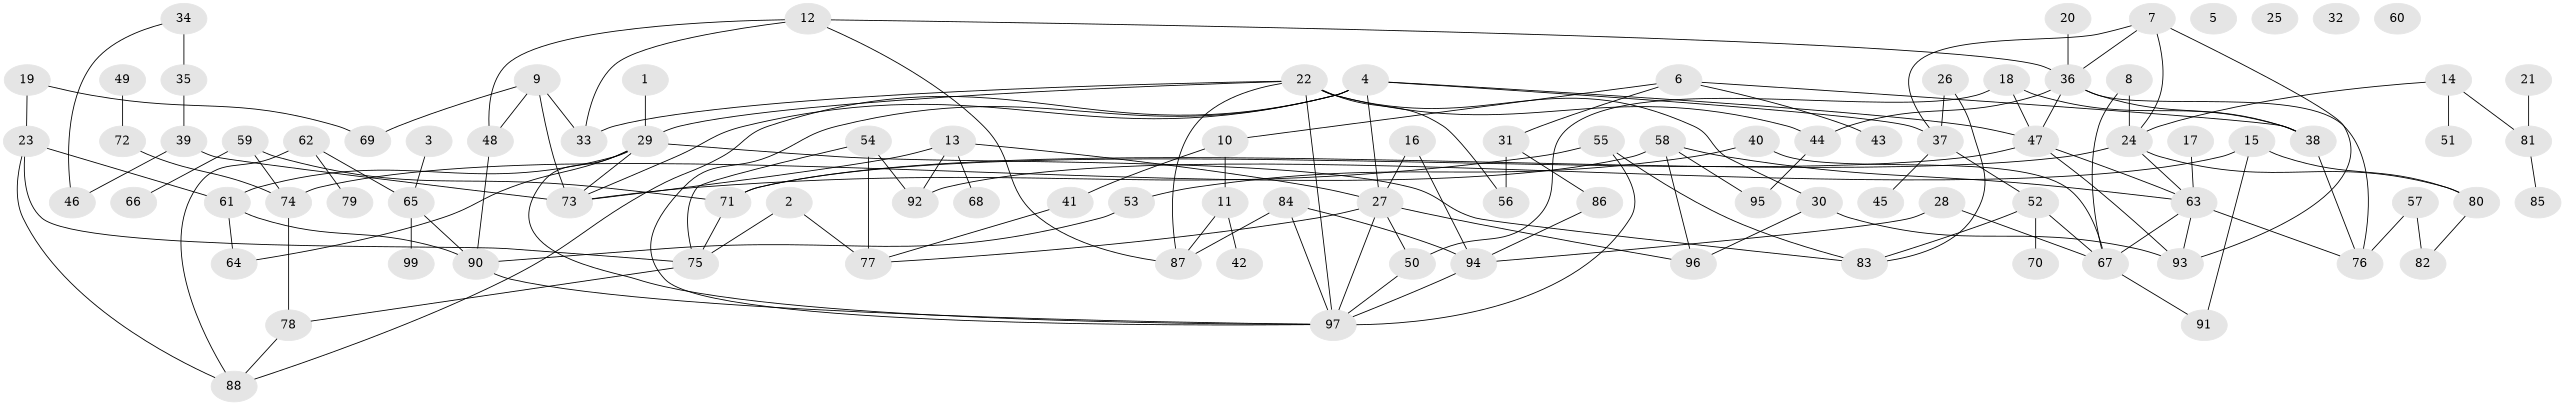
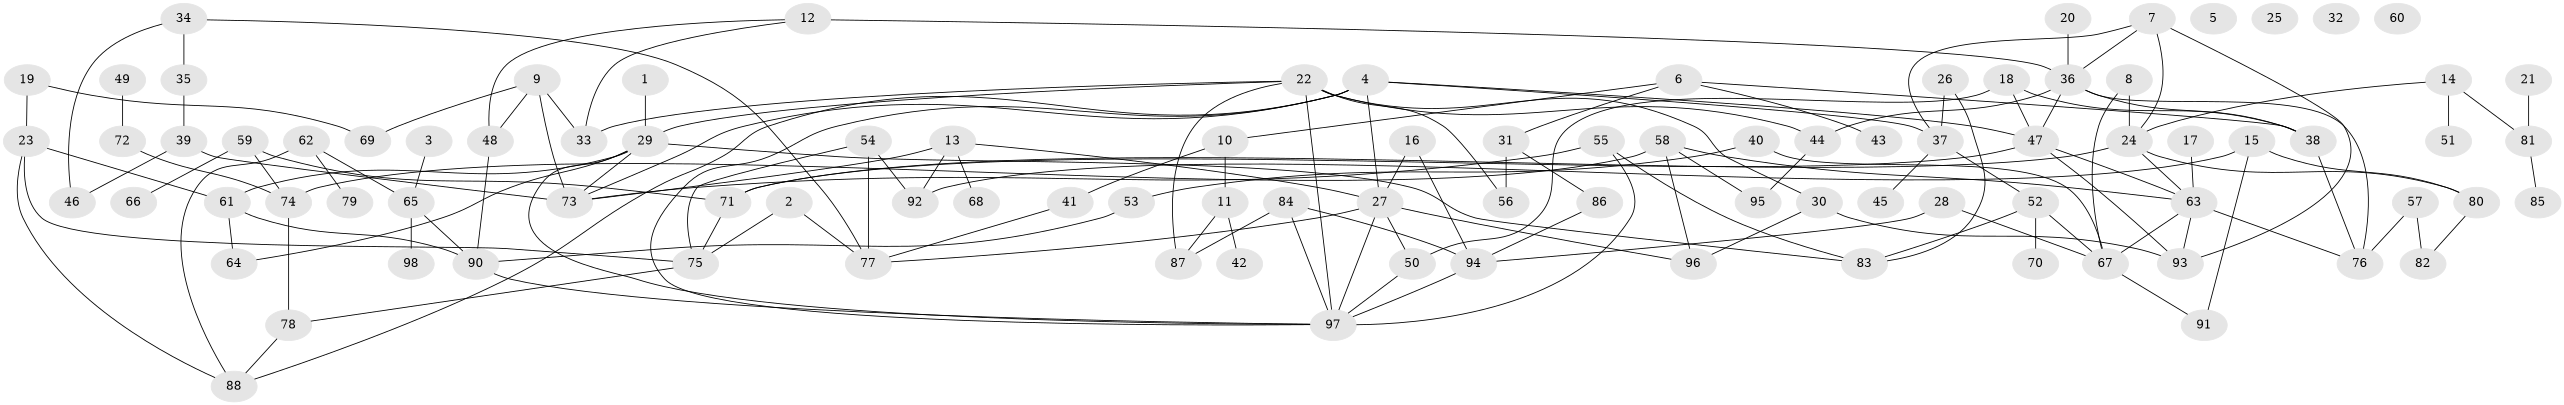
edge "34" -- "77": added
edge "12" -- "87": removed
node "99": label "99" -> "98"
